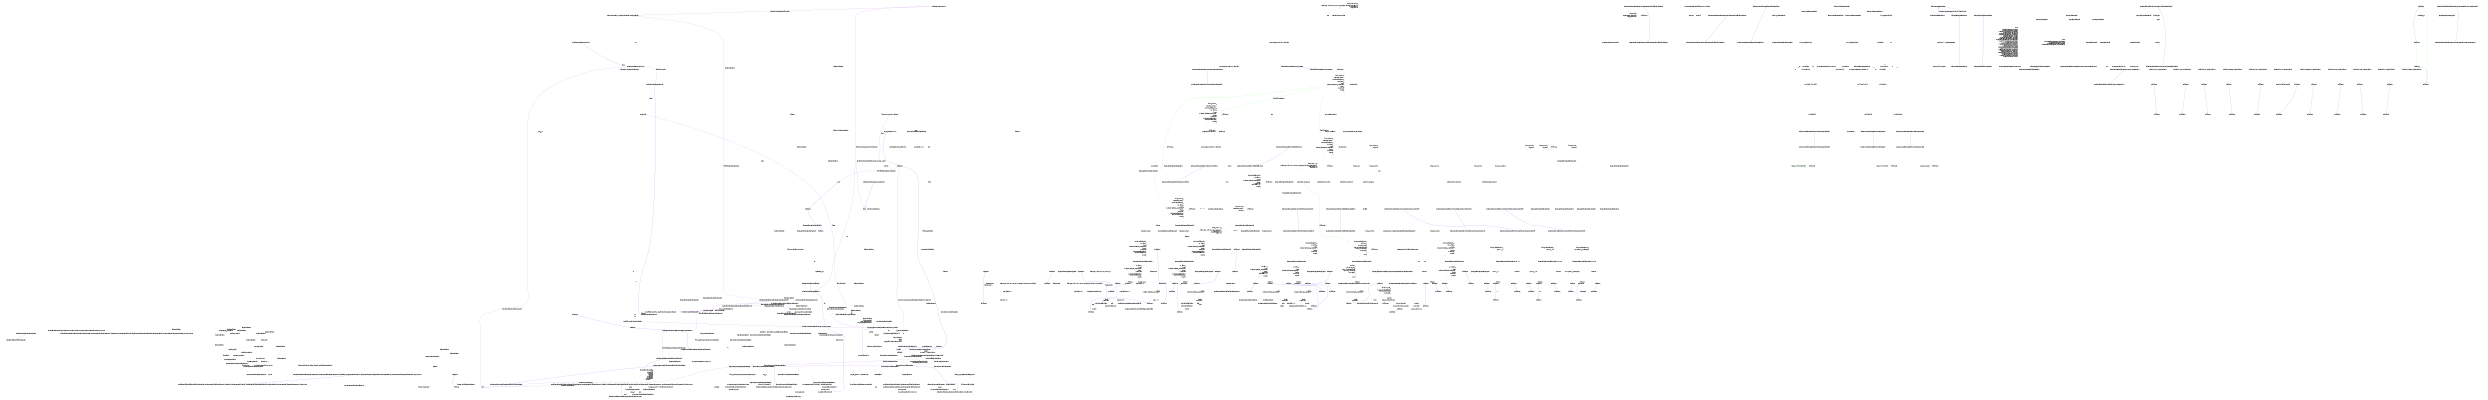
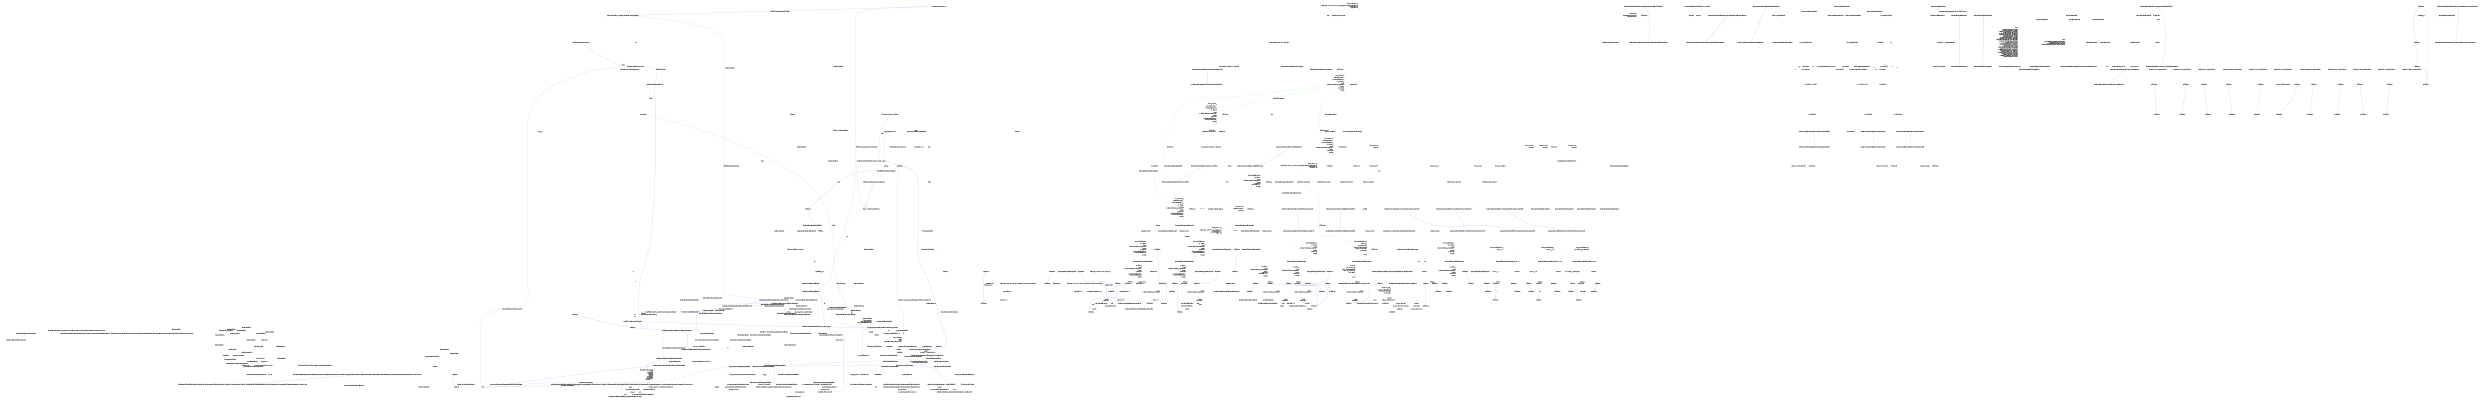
node "return attribute != null ? attribute.Template : null;": added
node "Entry Unk.GetDescription": added
